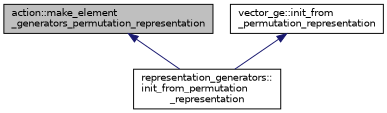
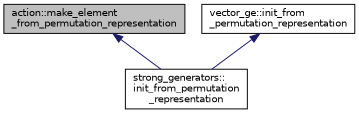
node "action::make_element _generators_permutation_representation": label "action::make_element _generators_permutation_representation" -> "action::make_element _from_permutation_representation"
node "representation_generators:: init_from_permutation _representation": label "representation_generators:: init_from_permutation _representation" -> "strong_generators:: init_from_permutation _representation"
